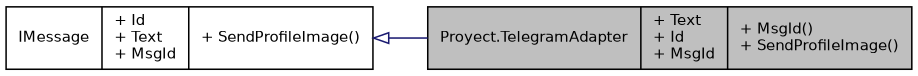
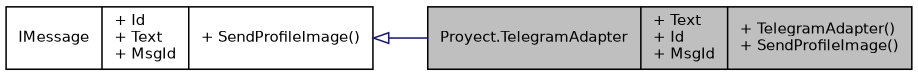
node "Proyect.TelegramAdapter": text "+ MsgId()" -> "+ TelegramAdapter()"
